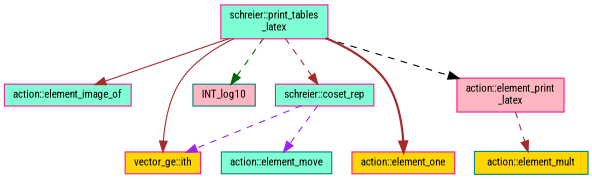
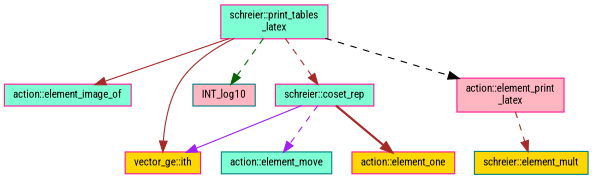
edge "schreier::print_tables _latex" -> "action::element_one": now "schreier::coset_rep" -> "action::element_one"
edge "schreier::coset_rep" -> "vector_ge::ith": style dashed -> solid
node "action::element_mult": label "action::element_mult" -> "schreier::element_mult"
